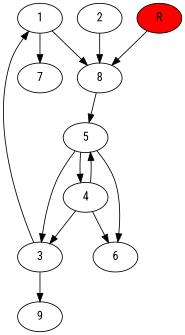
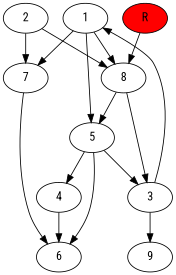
edge "2" -> "7": added
edge "7" -> "6": added
edge "4" -> "5": now "1" -> "5"
edge "4" -> "3": now "8" -> "3"
